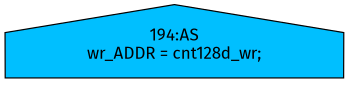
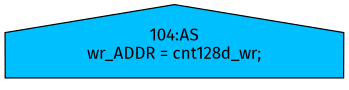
node "194:AS wr_ADDR = cnt128d_wr;": label "194:AS wr_ADDR = cnt128d_wr;" -> "104:AS wr_ADDR = cnt128d_wr;"
